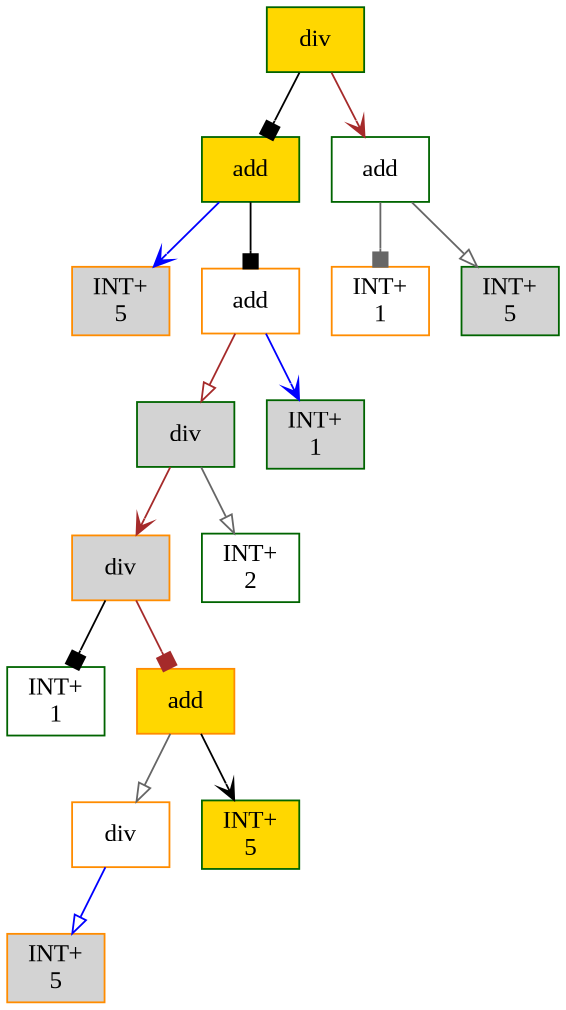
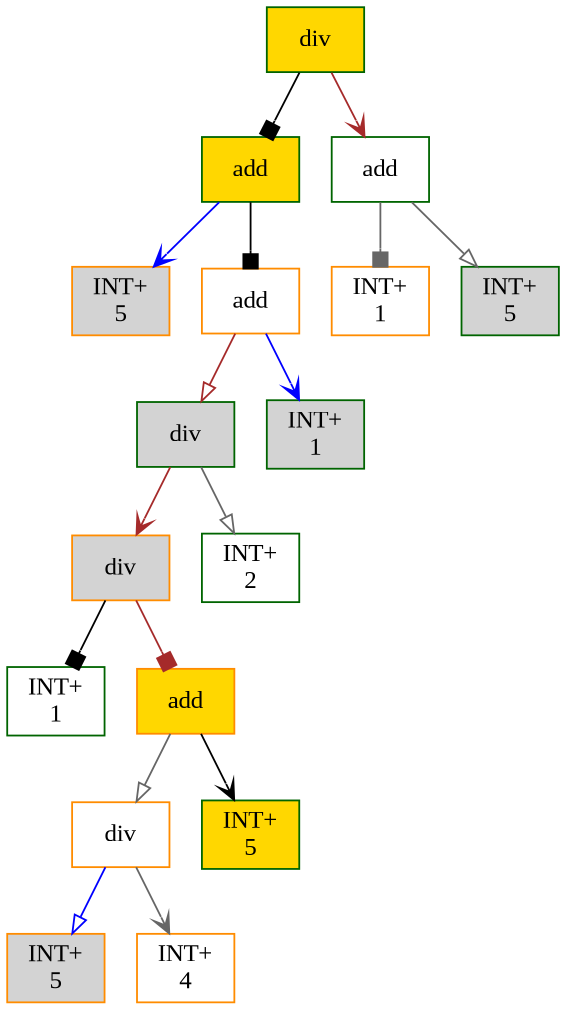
node "INT+ 4": added
